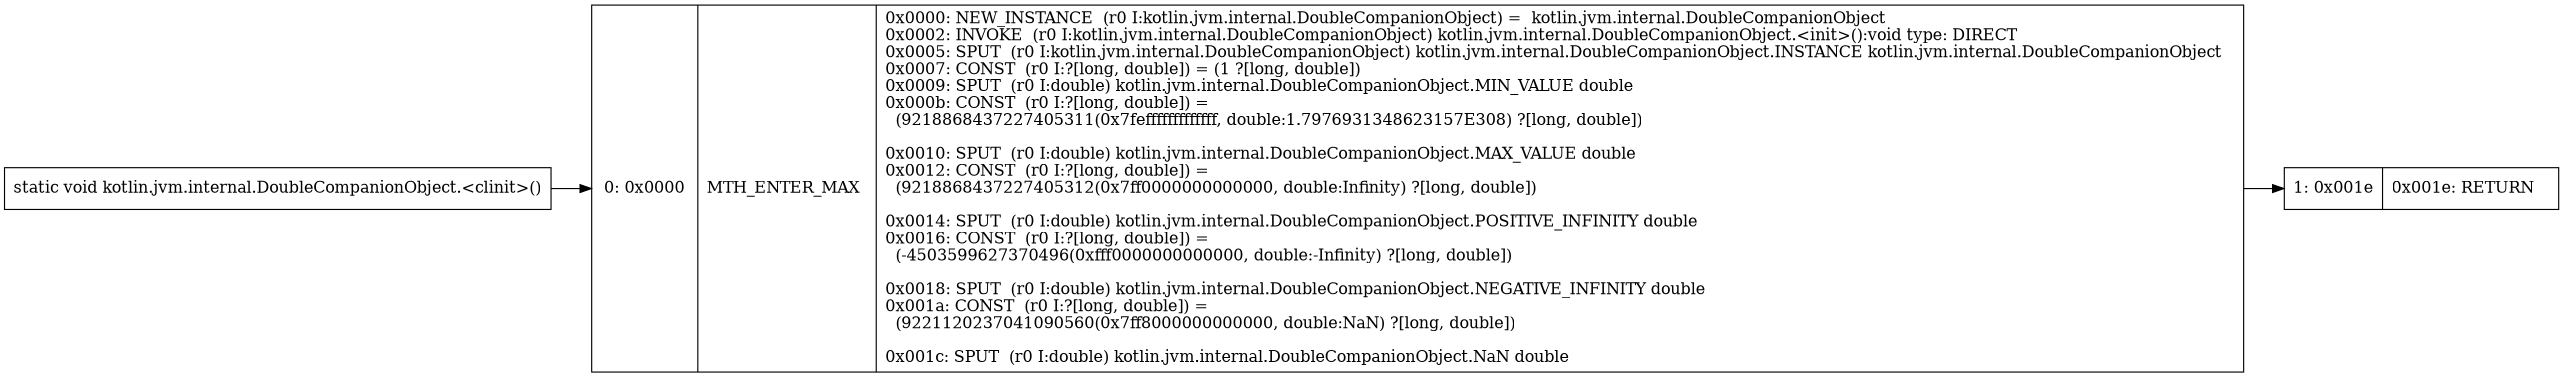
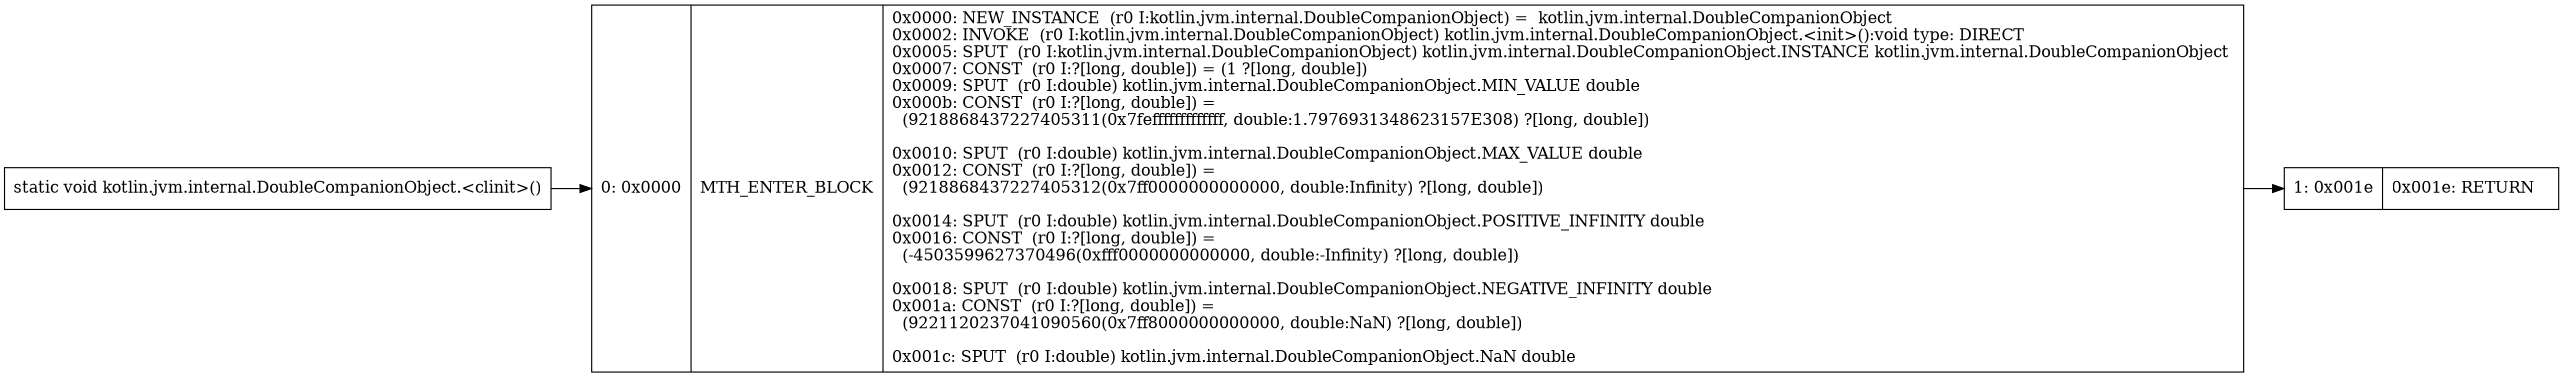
node "0: 0x0000": text "MTH_ENTER_MAX" -> "MTH_ENTER_BLOCK"
